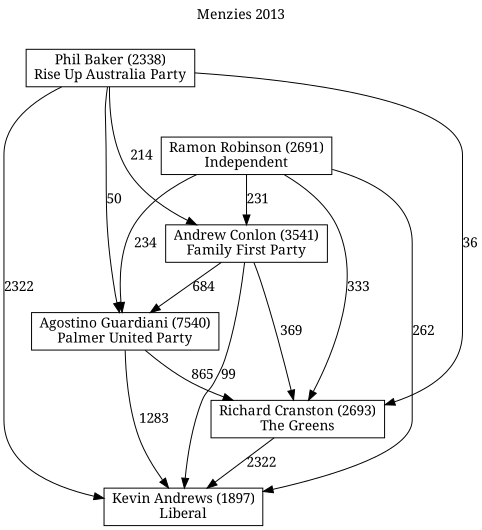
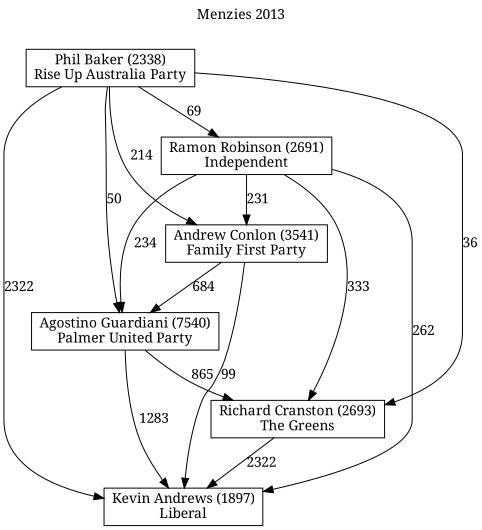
edge "Phil Baker (2338) Rise Up Australia Party" -> "Ramon Robinson (2691) Independent": added, label "69"
edge "Andrew Conlon (3541) Family First Party" -> "Richard Cranston (2693) The Greens": removed, label "369"
